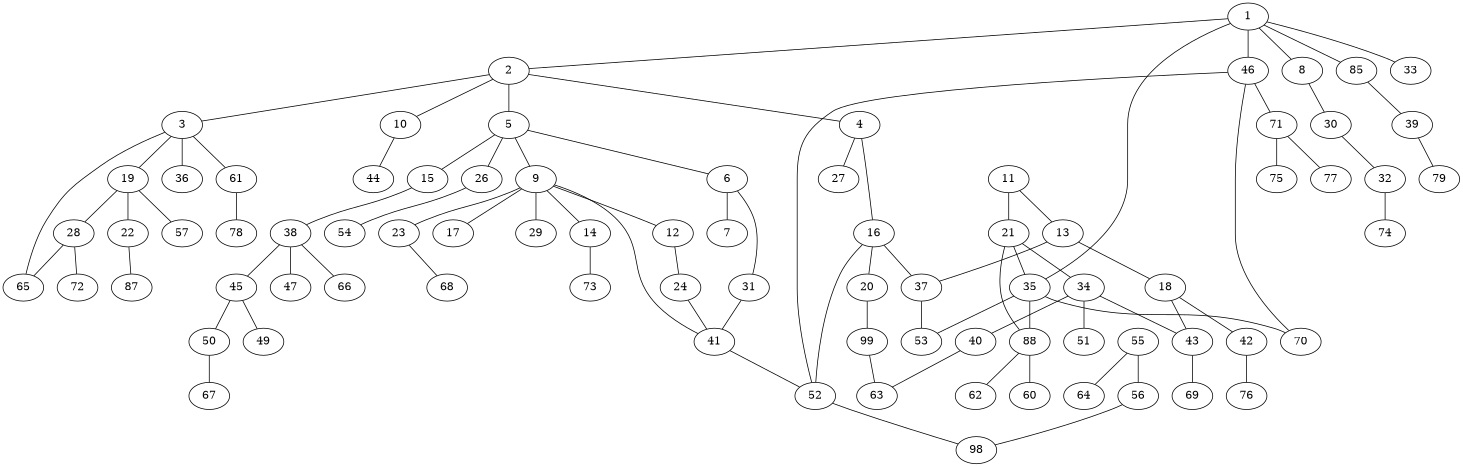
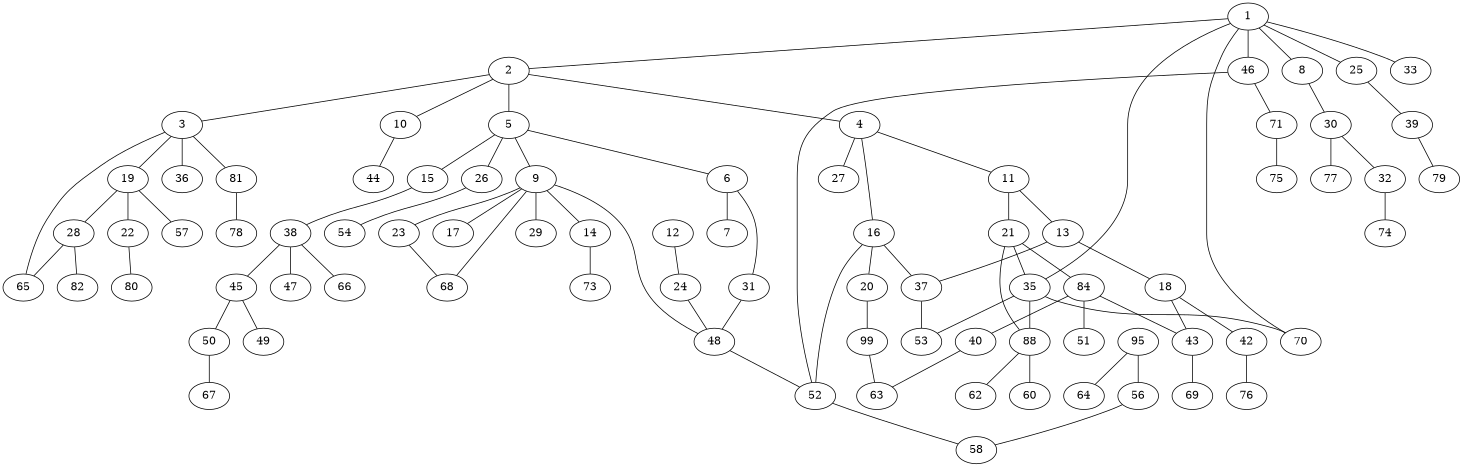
node "85": label "85" -> "25"
edge "4" -- "11": added
edge "71" -- "77": now "30" -- "77"
node "61": label "61" -> "81"
edge "9" -- "12": now "9" -- "68"
edge "46" -- "70": now "1" -- "70"
node "72": label "72" -> "82"
node "87": label "87" -> "80"
node "34": label "34" -> "84"
node "41": label "41" -> "48"
node "55": label "55" -> "95"
node "98": label "98" -> "58"
